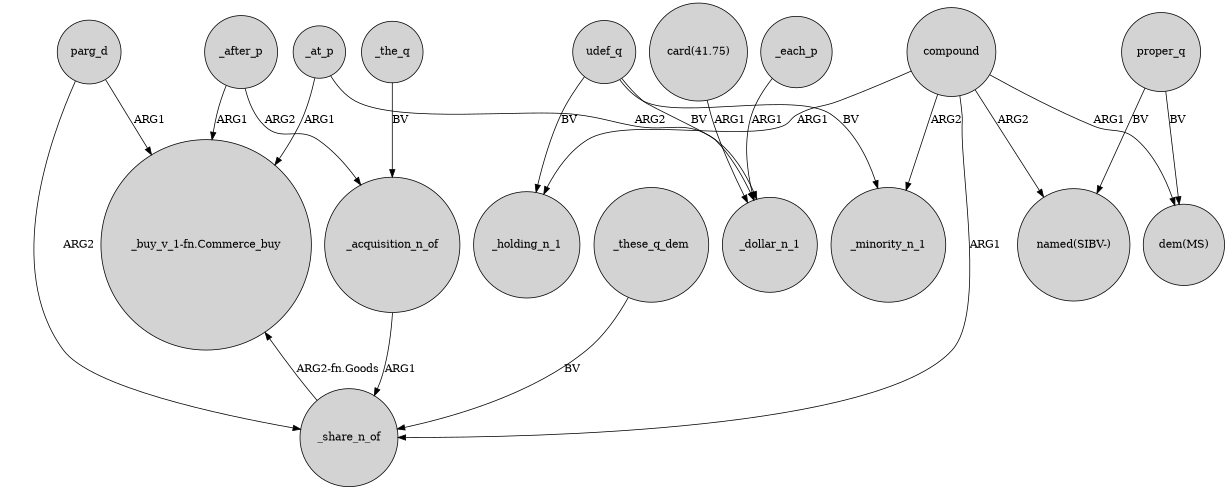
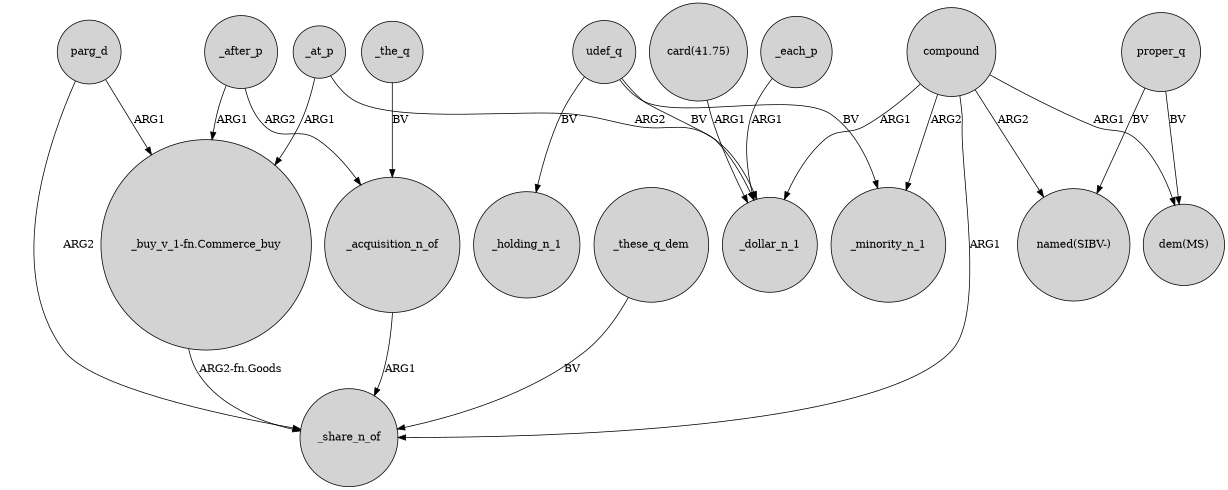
edge "compound" -> "_holding_n_1": now "compound" -> "_dollar_n_1"
edge "_share_n_of" -> "_buy_v_1-fn.Commerce_buy": reversed
